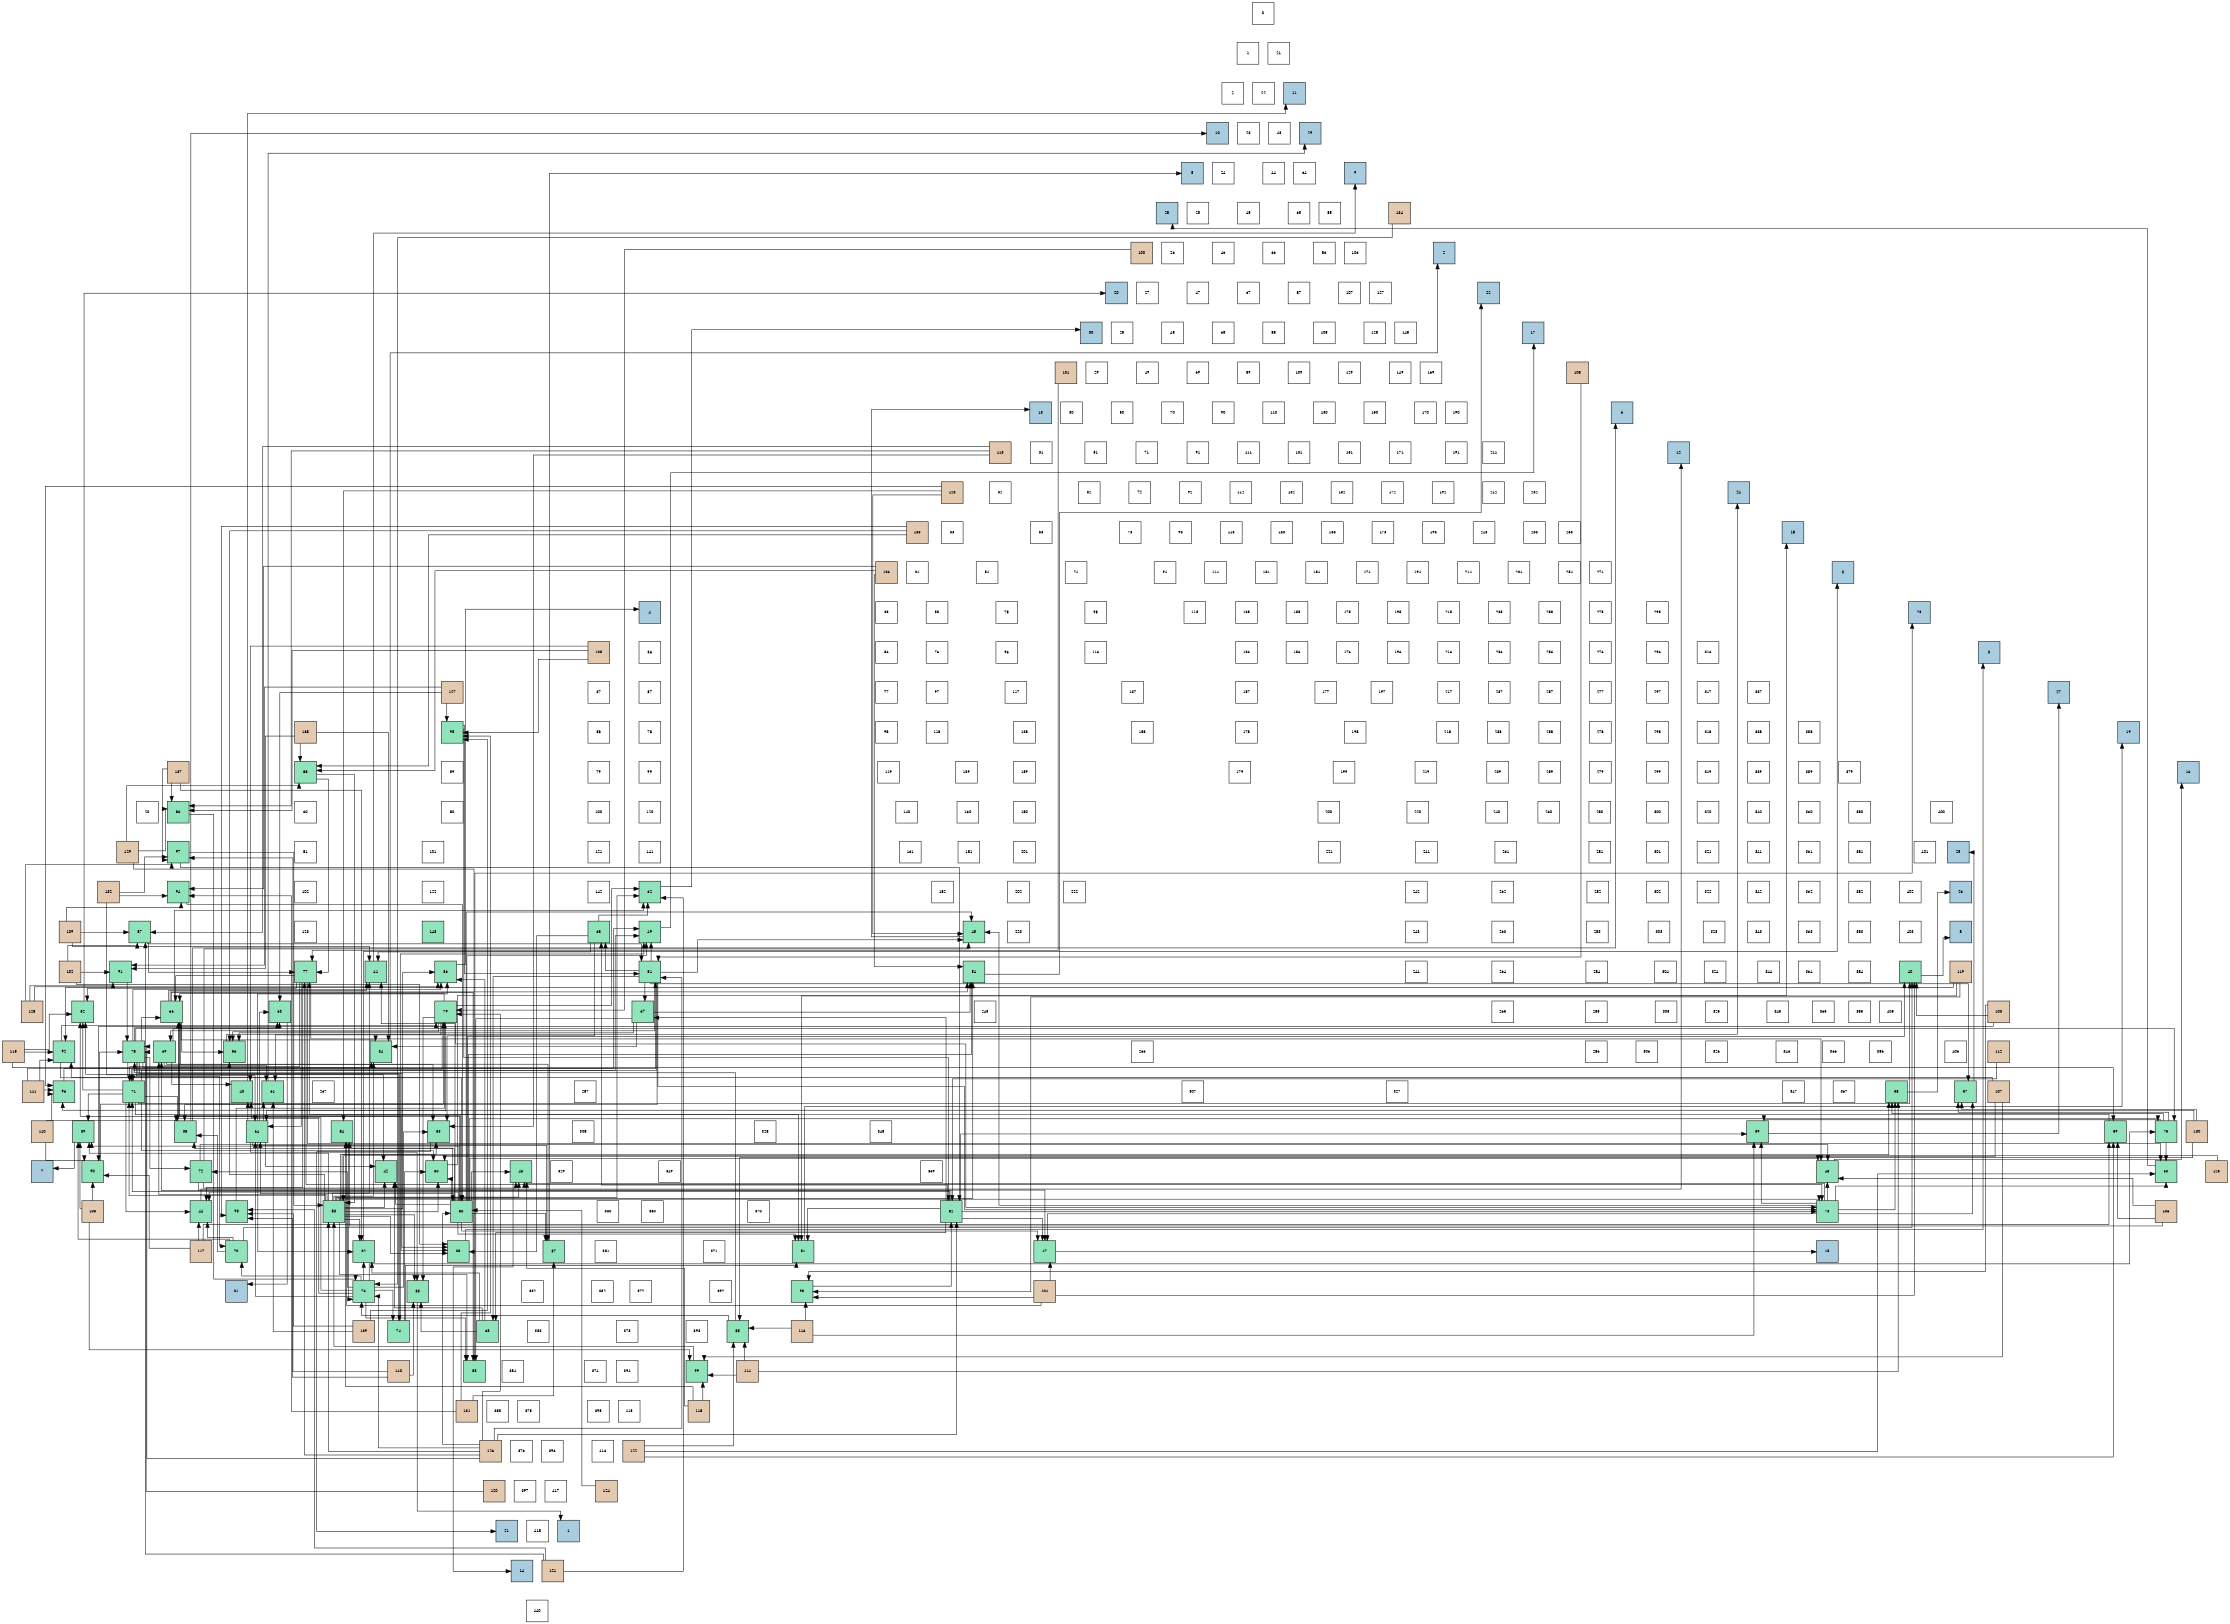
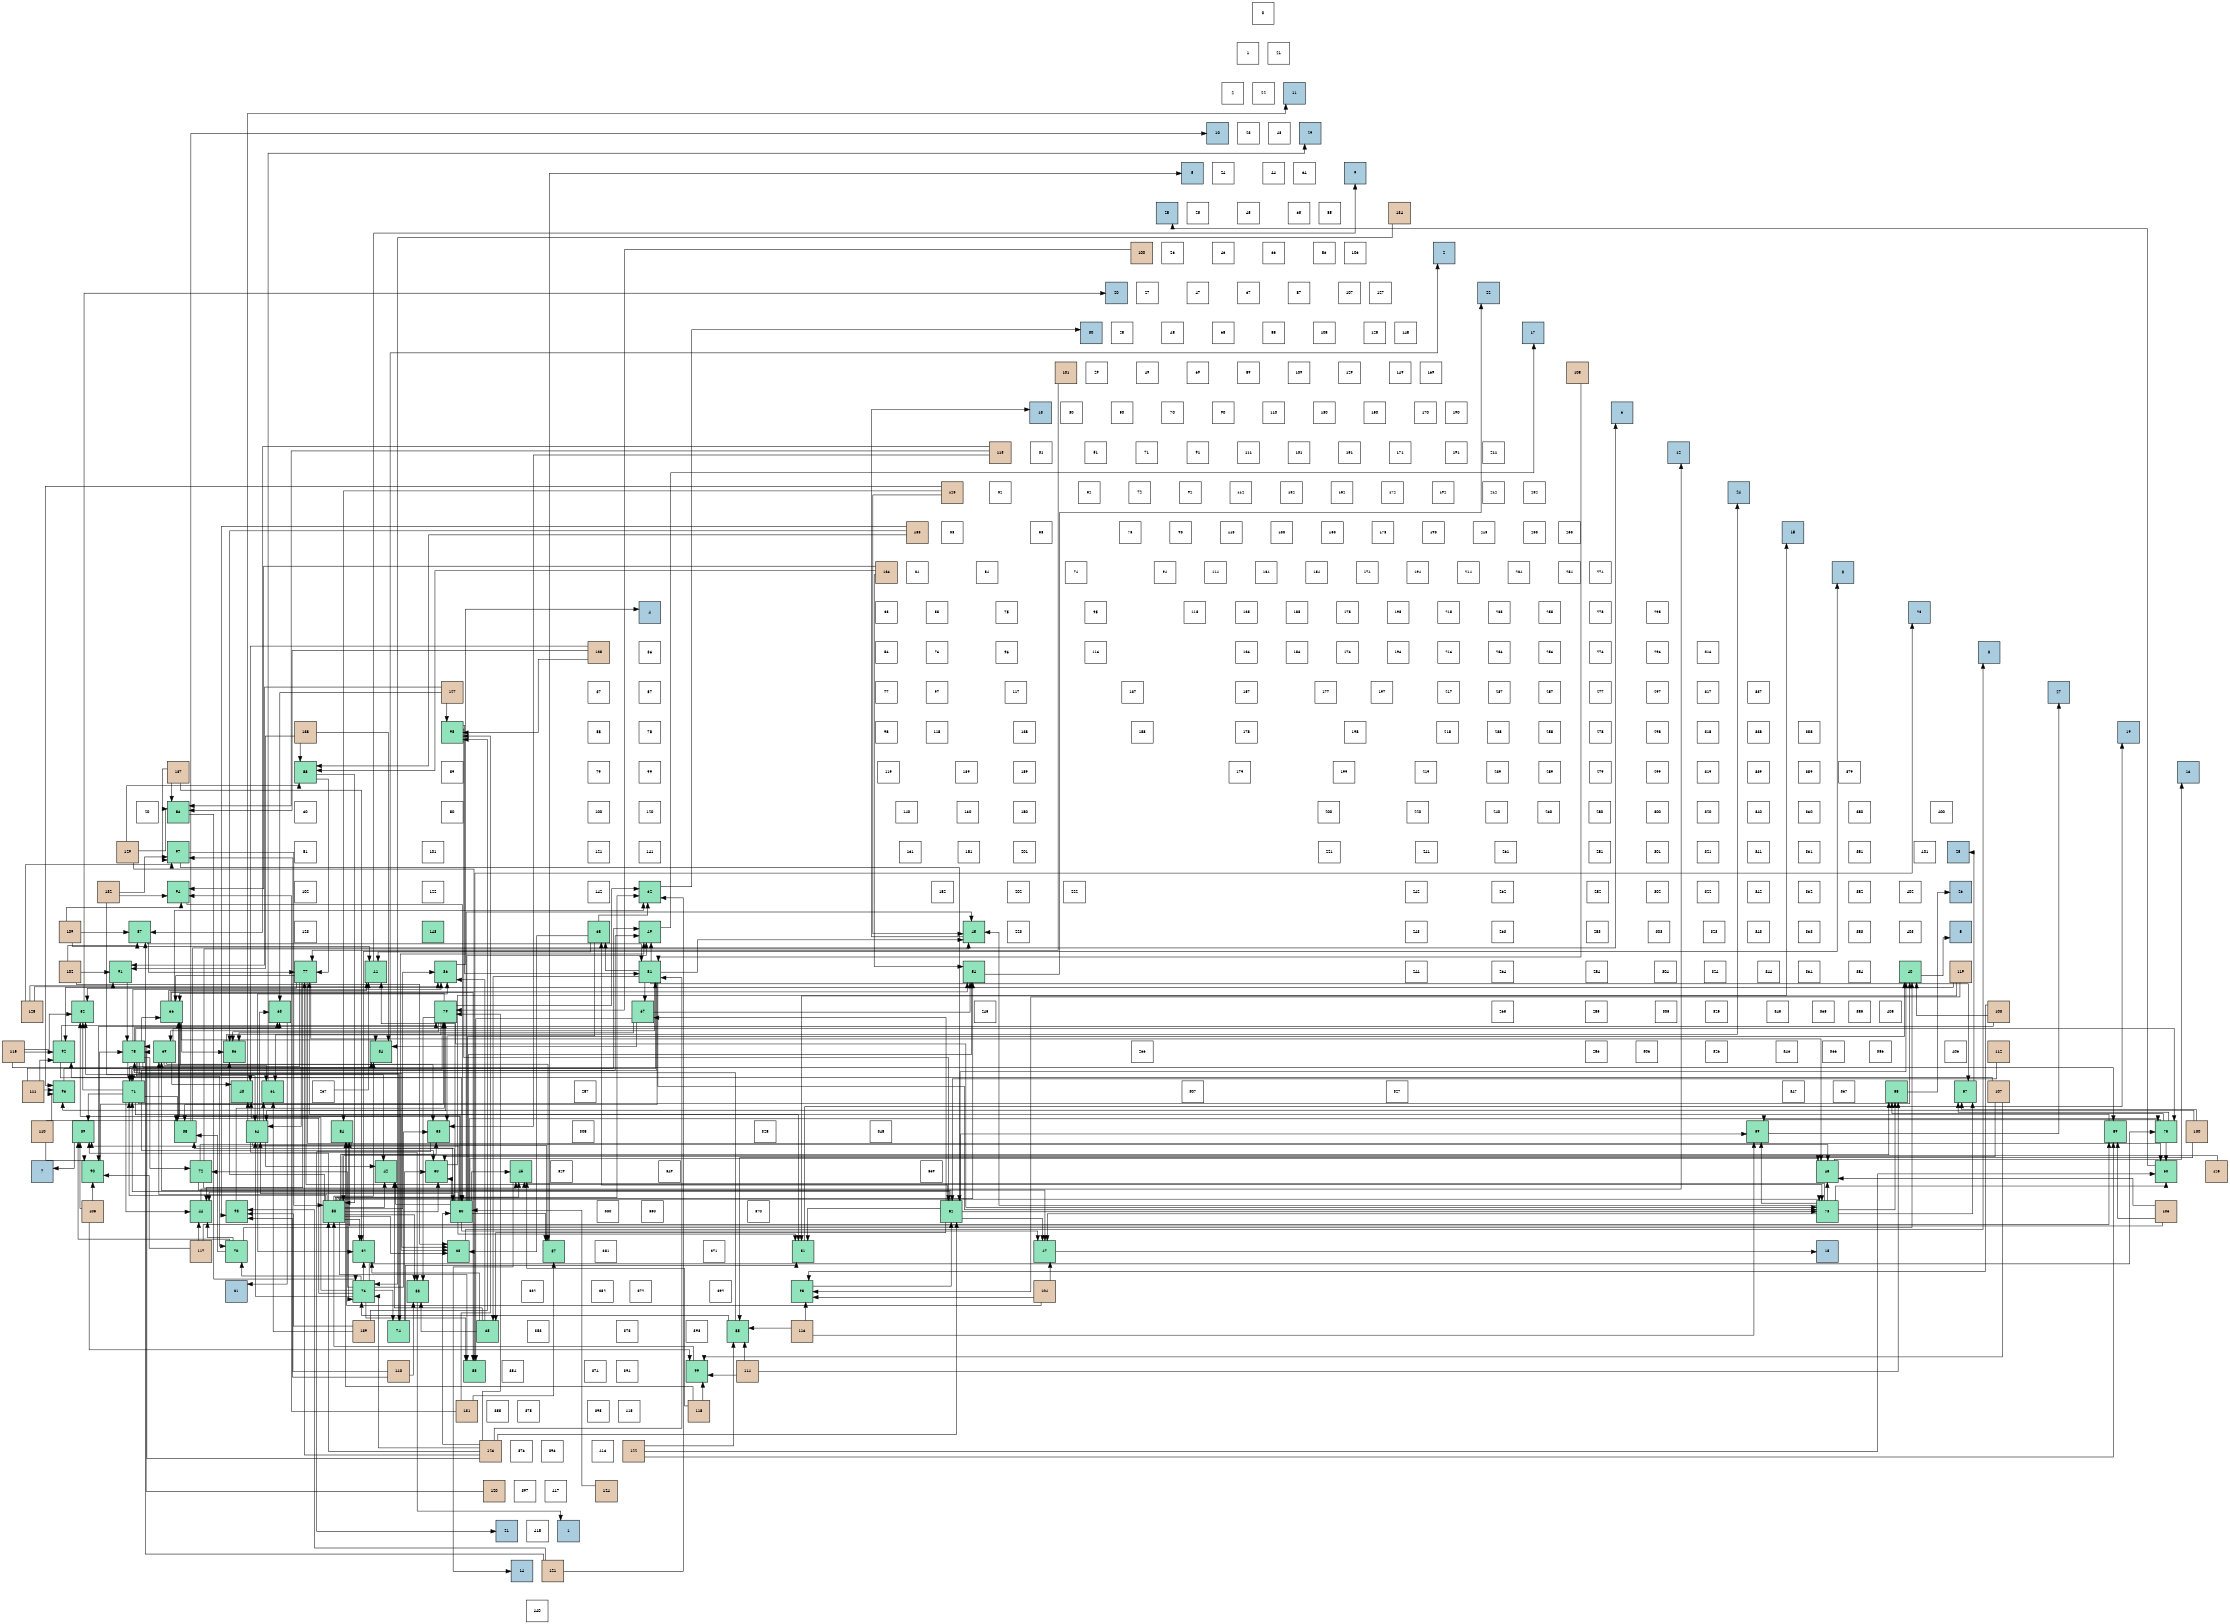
edge "83" -> "41": now "267" -> "41"
edge "104" -> "40": now "82" -> "40"
